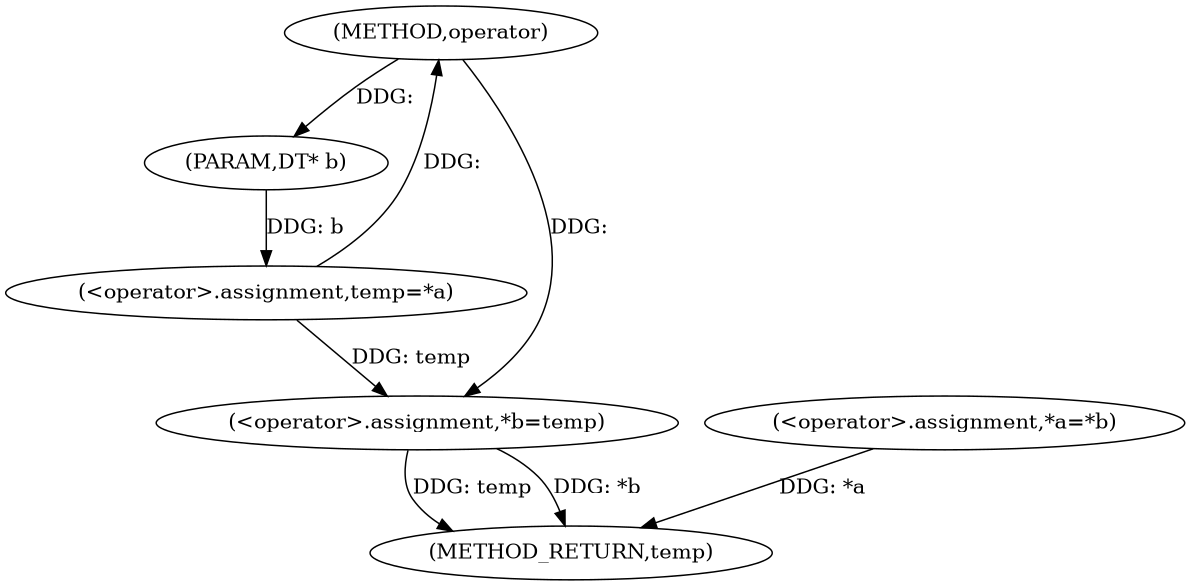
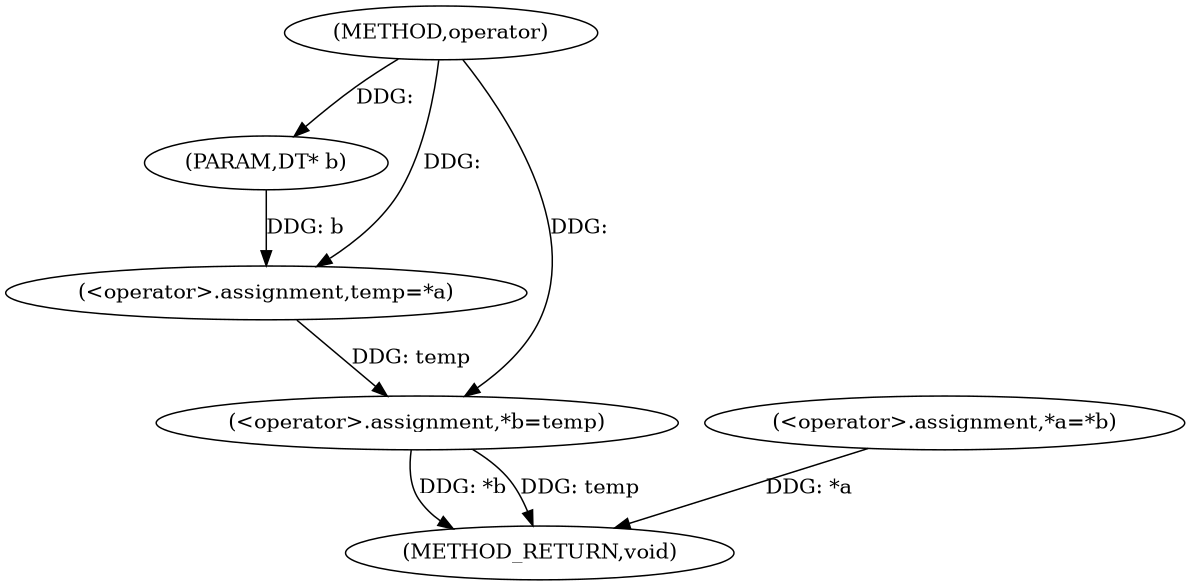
edge "(<operator>.assignment,temp=*a)" -> "(METHOD,operator)": reversed
node "(METHOD_RETURN,temp)": label "(METHOD_RETURN,temp)" -> "(METHOD_RETURN,void)"
